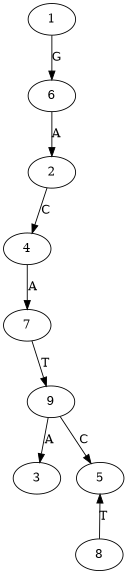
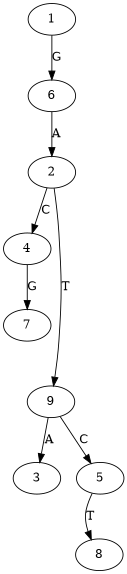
edge "4" -> "7": label "A" -> "G"
edge "7" -> "9": now "2" -> "9"
edge "8" -> "5": reversed
